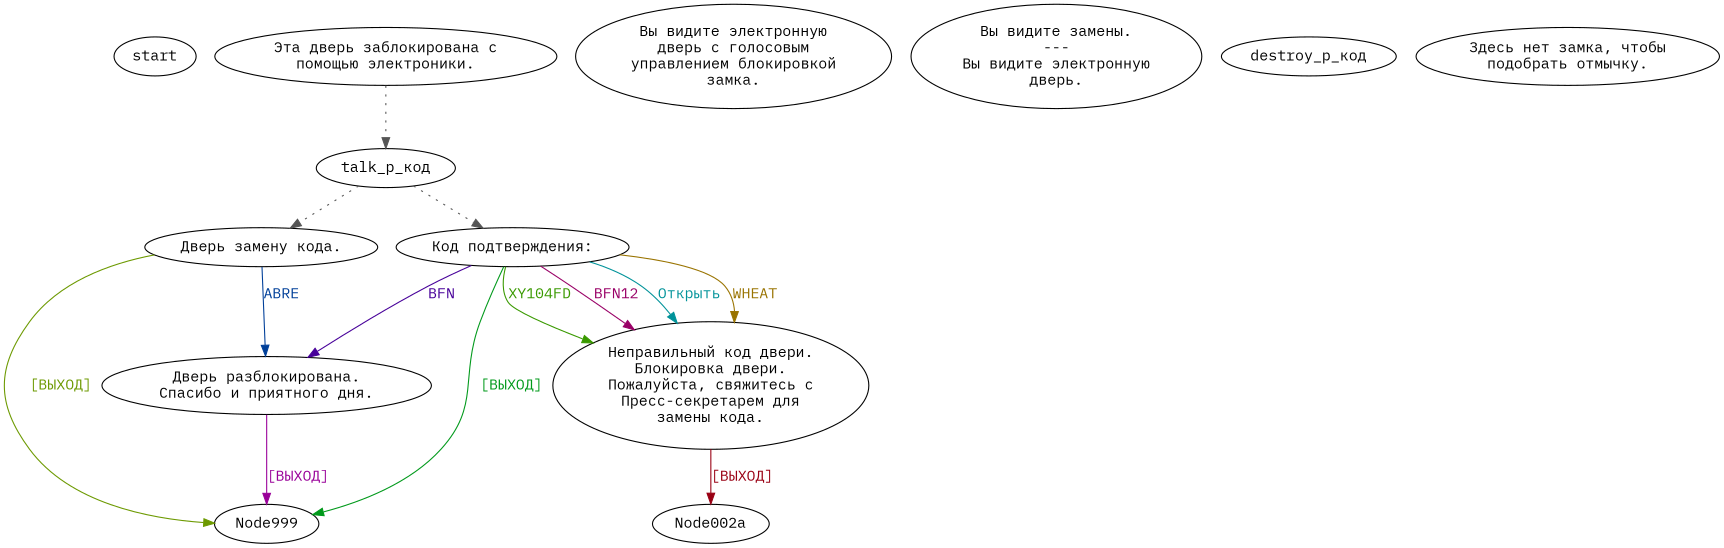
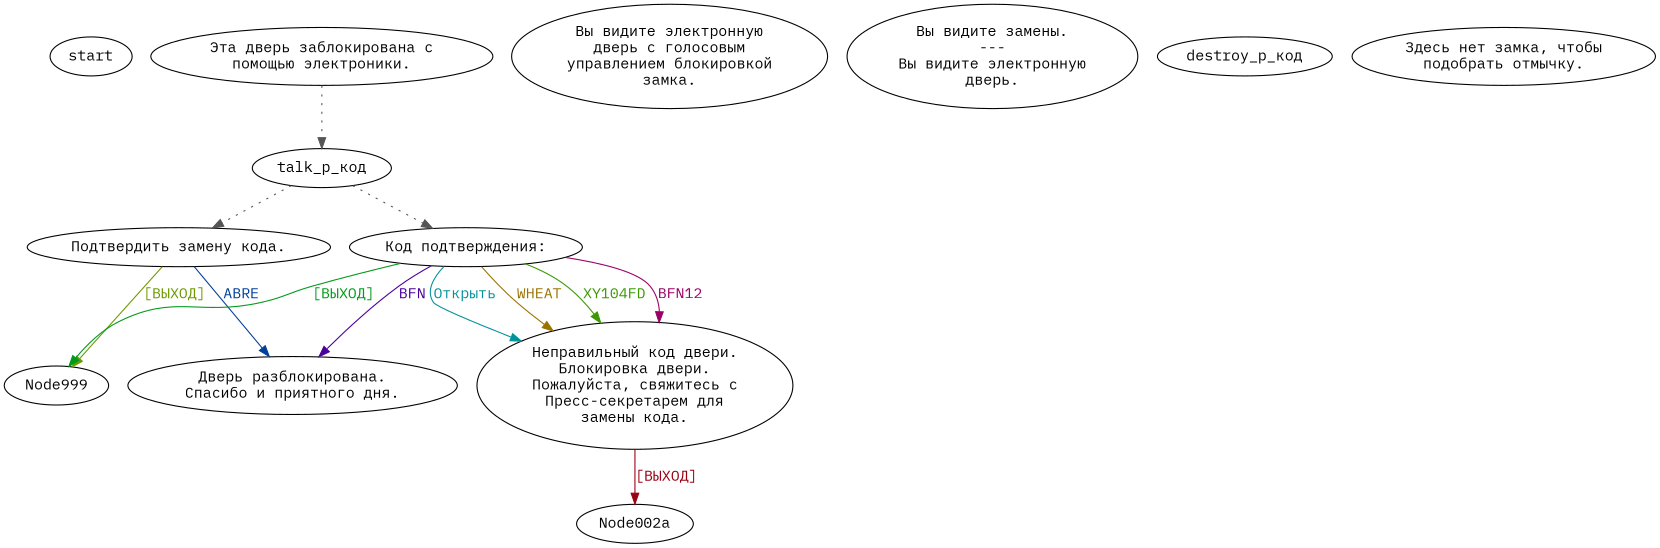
node "Дверь замену кода.": label "Дверь замену кода." -> "Подтвердить замену кода."
edge "Дверь разблокирована. Спасибо и приятного дня." -> "Node999": removed, label "[ВЫХОД]"
